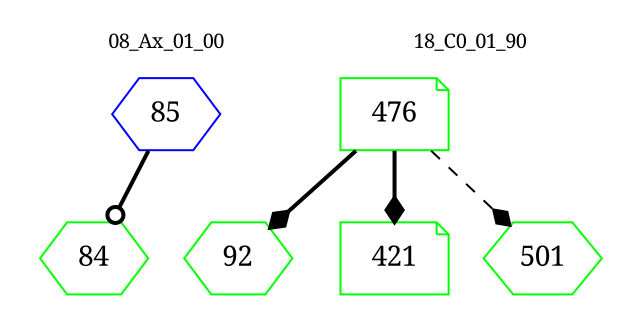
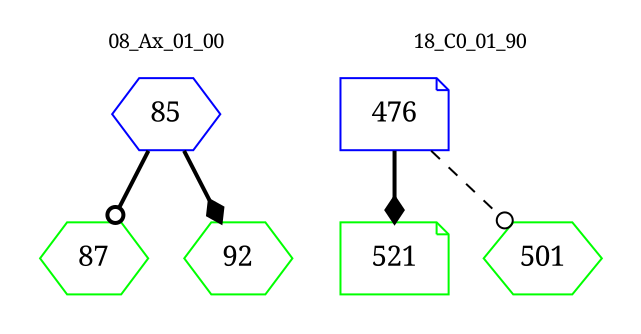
node "476": color green -> blue
edge "476" -> "92": now "85" -> "92"
edge "476" -> "501": arrowhead diamond -> odot
node "84": label "84" -> "87"
node "421": label "421" -> "521"
